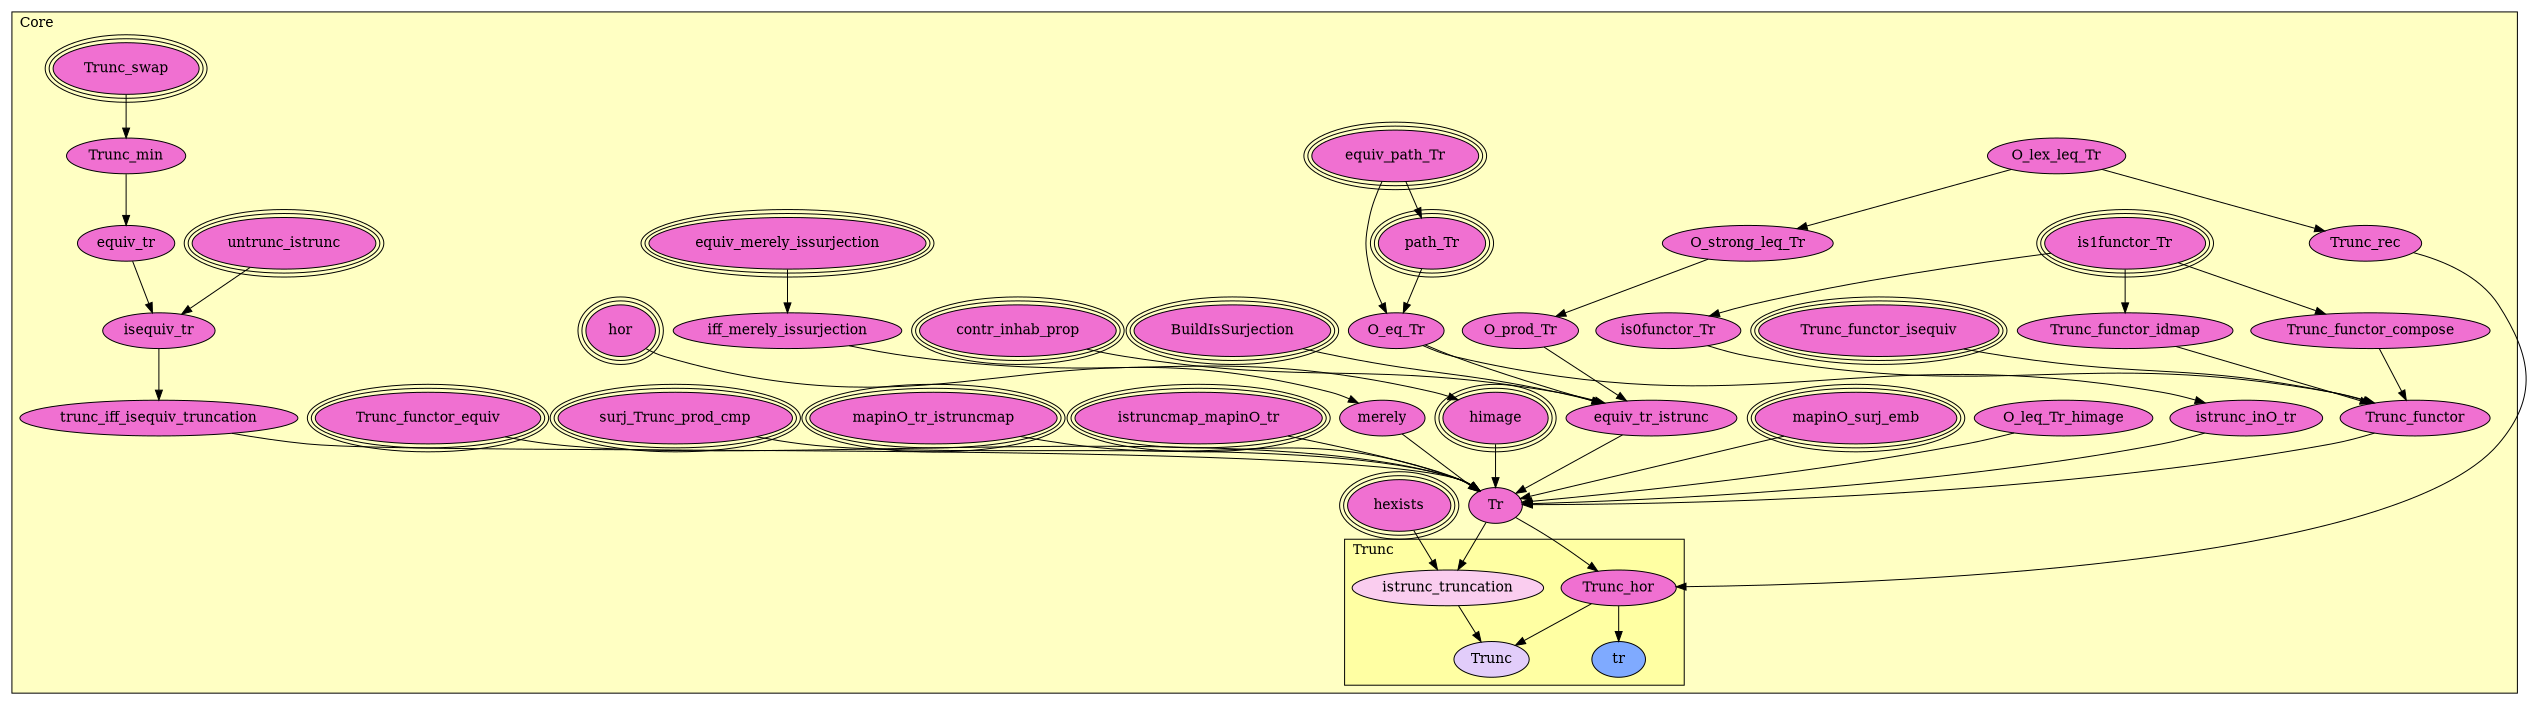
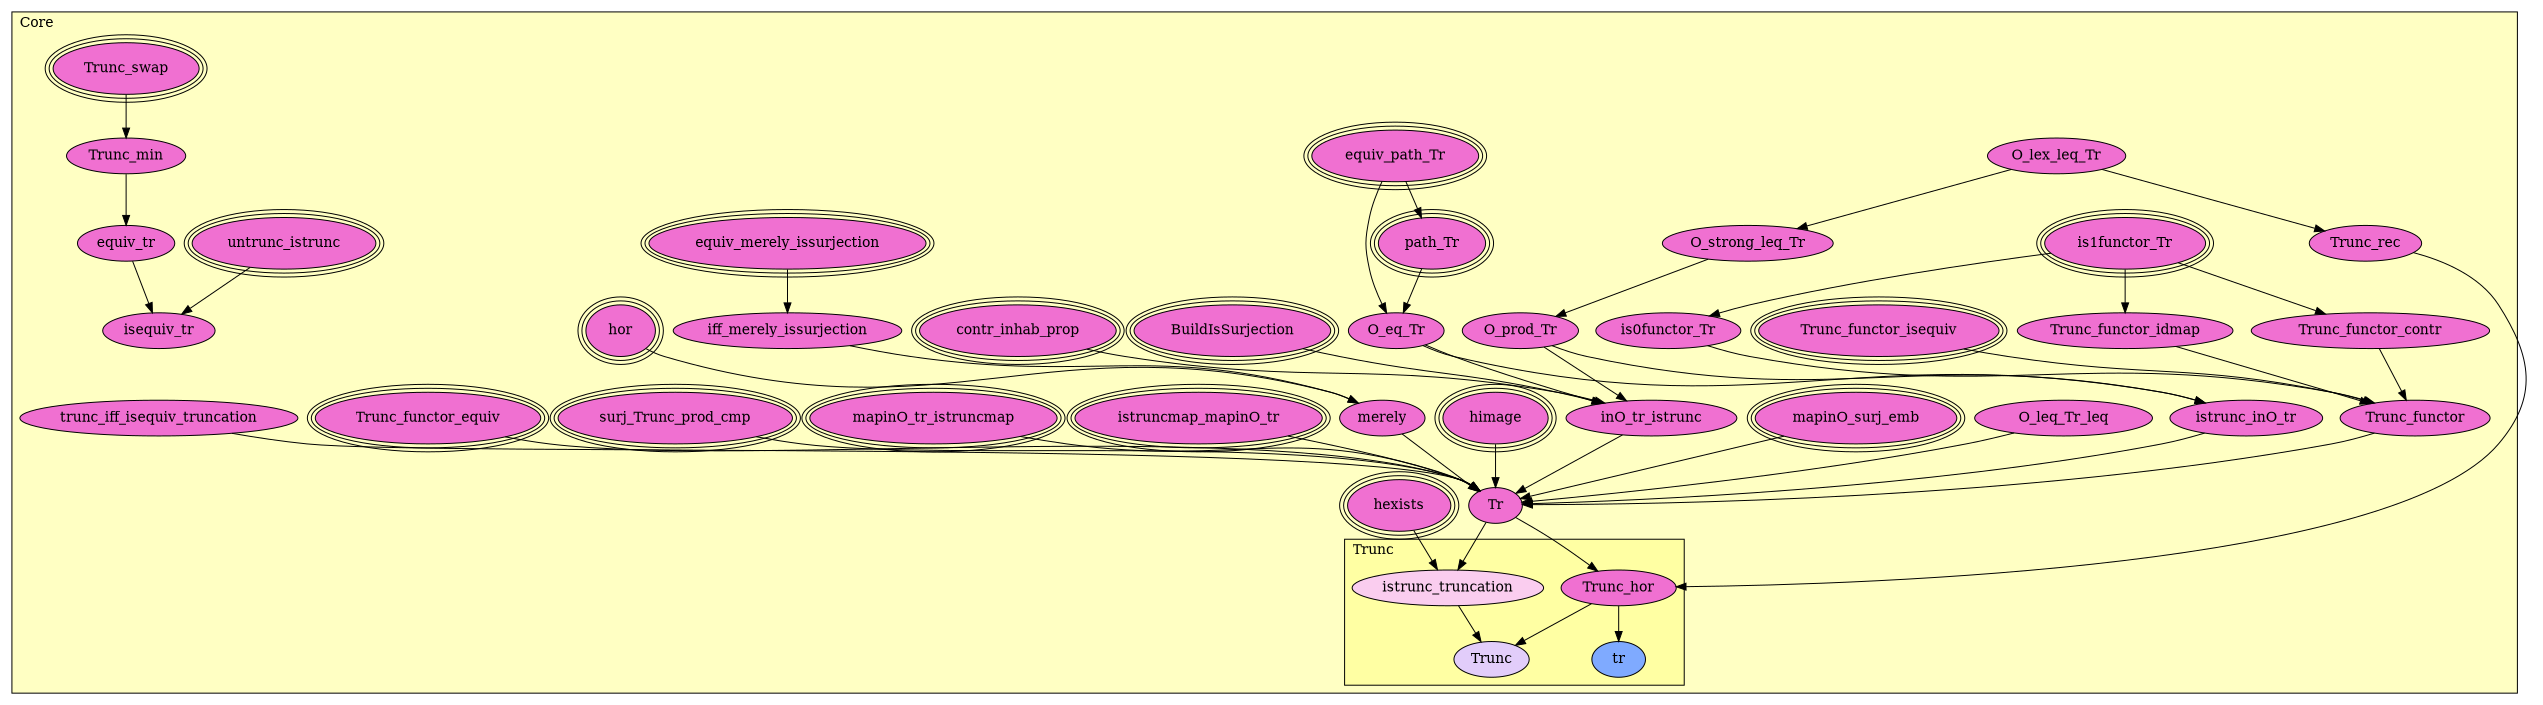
node "Trunc_functor_compose": label "Trunc_functor_compose" -> "Trunc_functor_contr"
edge "iff_merely_issurjection" -> "himage": now "iff_merely_issurjection" -> "merely"
edge "isequiv_tr" -> "trunc_iff_isequiv_truncation": removed
edge "O_prod_Tr" -> "istrunc_inO_tr": added
node "equiv_tr_istrunc": label "equiv_tr_istrunc" -> "inO_tr_istrunc"
node "O_leq_Tr_himage": label "O_leq_Tr_himage" -> "O_leq_Tr_leq"
